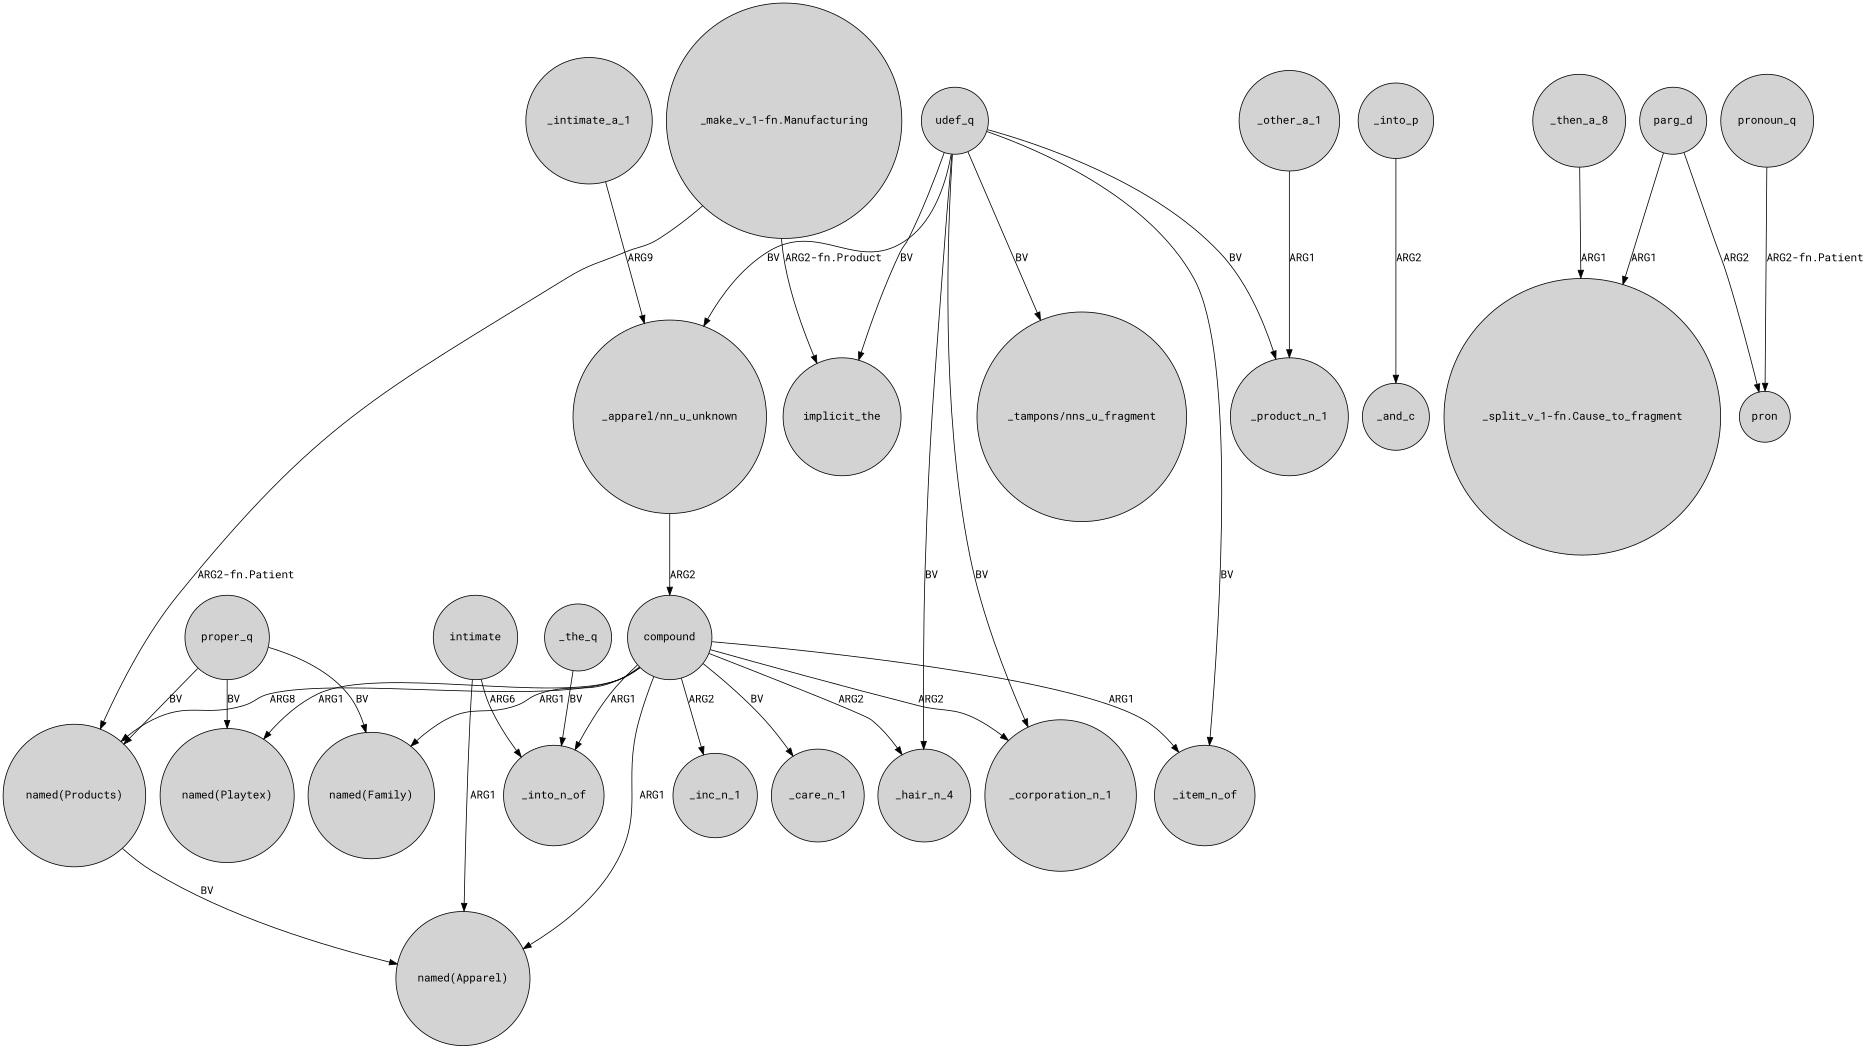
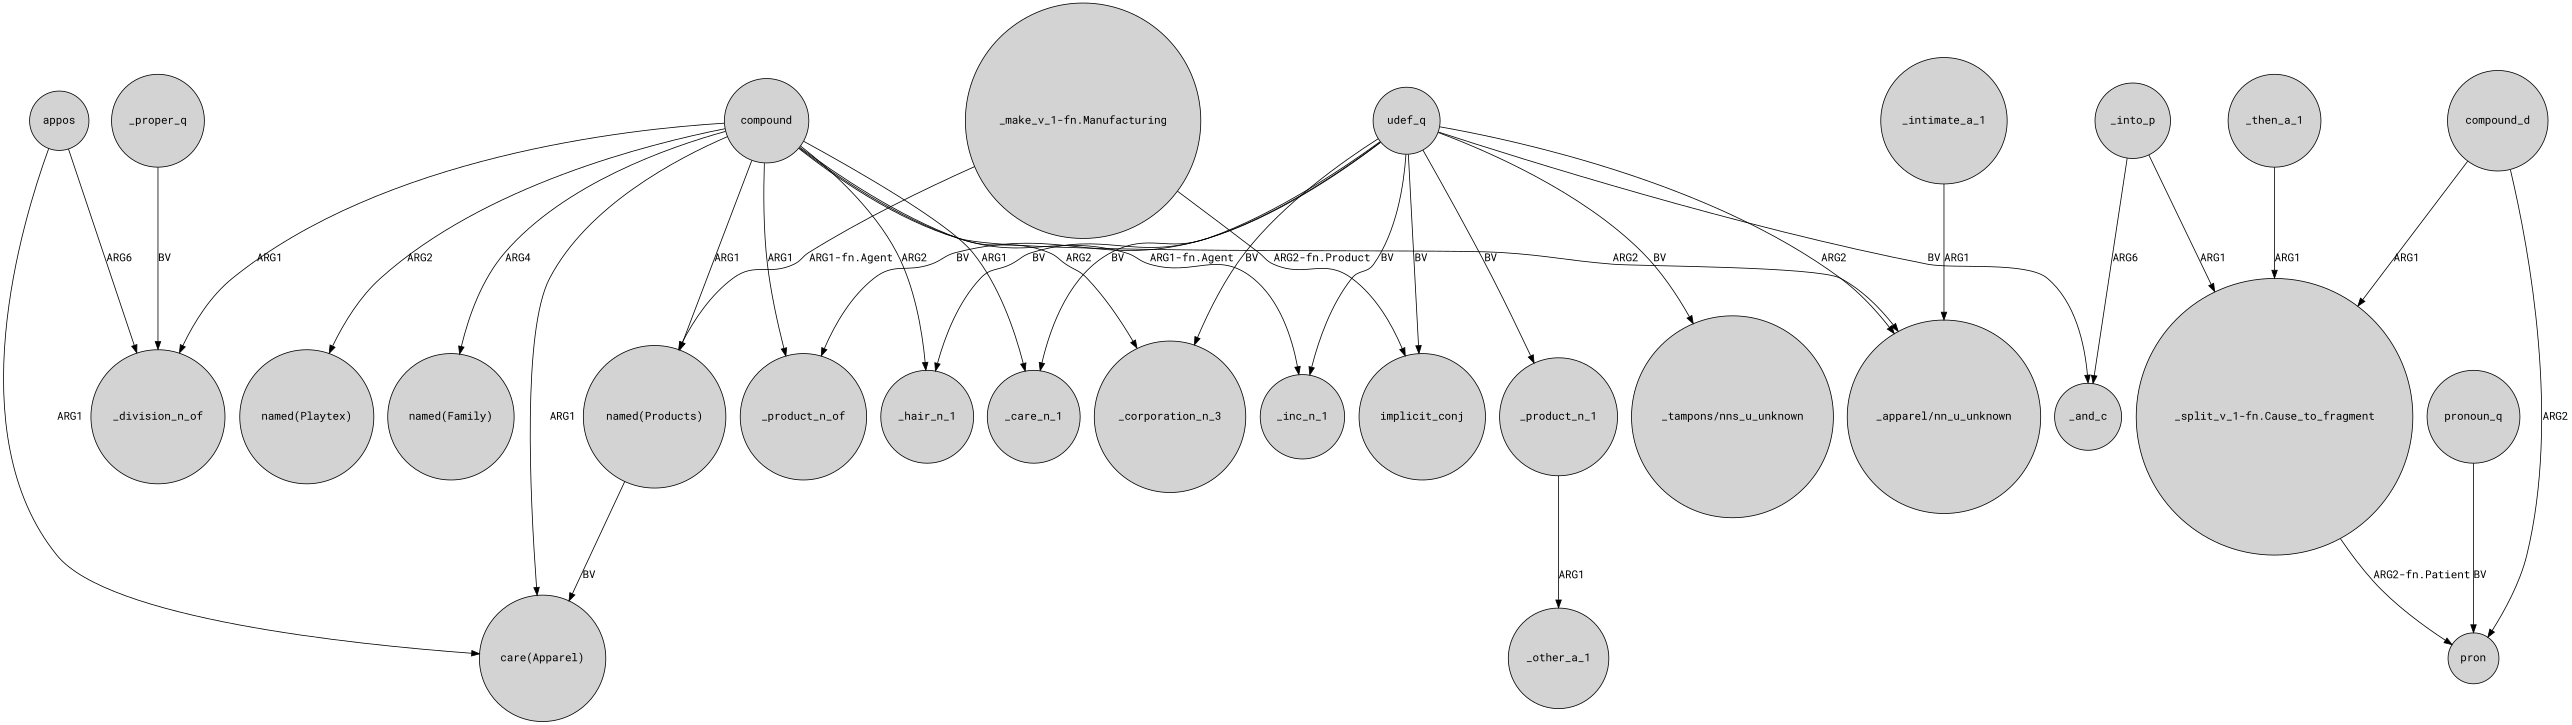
node "_then_a_8": label "_then_a_8" -> "_then_a_1"
node "parg_d": label "parg_d" -> "compound_d"
edge "_into_p" -> "_split_v_1-fn.Cause_to_fragment": added, label "ARG1"
edge "udef_q" -> "_and_c": added, label "BV"
edge "udef_q" -> "_care_n_1": added, label "BV"
edge "_intimate_a_1" -> "_apparel/nn_u_unknown": label "ARG9" -> "ARG1"
edge "udef_q" -> "_apparel/nn_u_unknown": label "BV" -> "ARG2"
edge "_into_p" -> "_and_c": label "ARG2" -> "ARG6"
edge "pronoun_q" -> "pron": label "ARG2-fn.Patient" -> "BV"
edge "_other_a_1" -> "_product_n_1": reversed
edge "udef_q" -> "_inc_n_1": added, label "BV"
node "implicit_the": label "implicit_the" -> "implicit_conj"
node "_tampons/nns_u_fragment": label "_tampons/nns_u_fragment" -> "_tampons/nns_u_unknown"
edge "_apparel/nn_u_unknown" -> "compound": reversed
edge "_make_v_1-fn.Manufacturing" -> "named(Products)": label "ARG2-fn.Patient" -> "ARG1-fn.Agent"
edge "_split_v_1-fn.Cause_to_fragment" -> "pron": added, label "ARG2-fn.Patient"
node "proper_q": removed
node "intimate": label "intimate" -> "appos"
node "_the_q": label "_the_q" -> "_proper_q"
edge "compound" -> "named(Products)": label "ARG8" -> "ARG1"
edge "compound" -> "named(Playtex)": label "ARG1" -> "ARG2"
edge "compound" -> "named(Family)": label "ARG1" -> "ARG4"
edge "compound" -> "_inc_n_1": label "ARG2" -> "ARG1-fn.Agent"
edge "compound" -> "_care_n_1": label "BV" -> "ARG1"
node "_into_n_of": label "_into_n_of" -> "_division_n_of"
node "_hair_n_4": label "_hair_n_4" -> "_hair_n_1"
node "_corporation_n_1": label "_corporation_n_1" -> "_corporation_n_3"
node "_item_n_of": label "_item_n_of" -> "_product_n_of"
node "named(Apparel)": label "named(Apparel)" -> "care(Apparel)"
